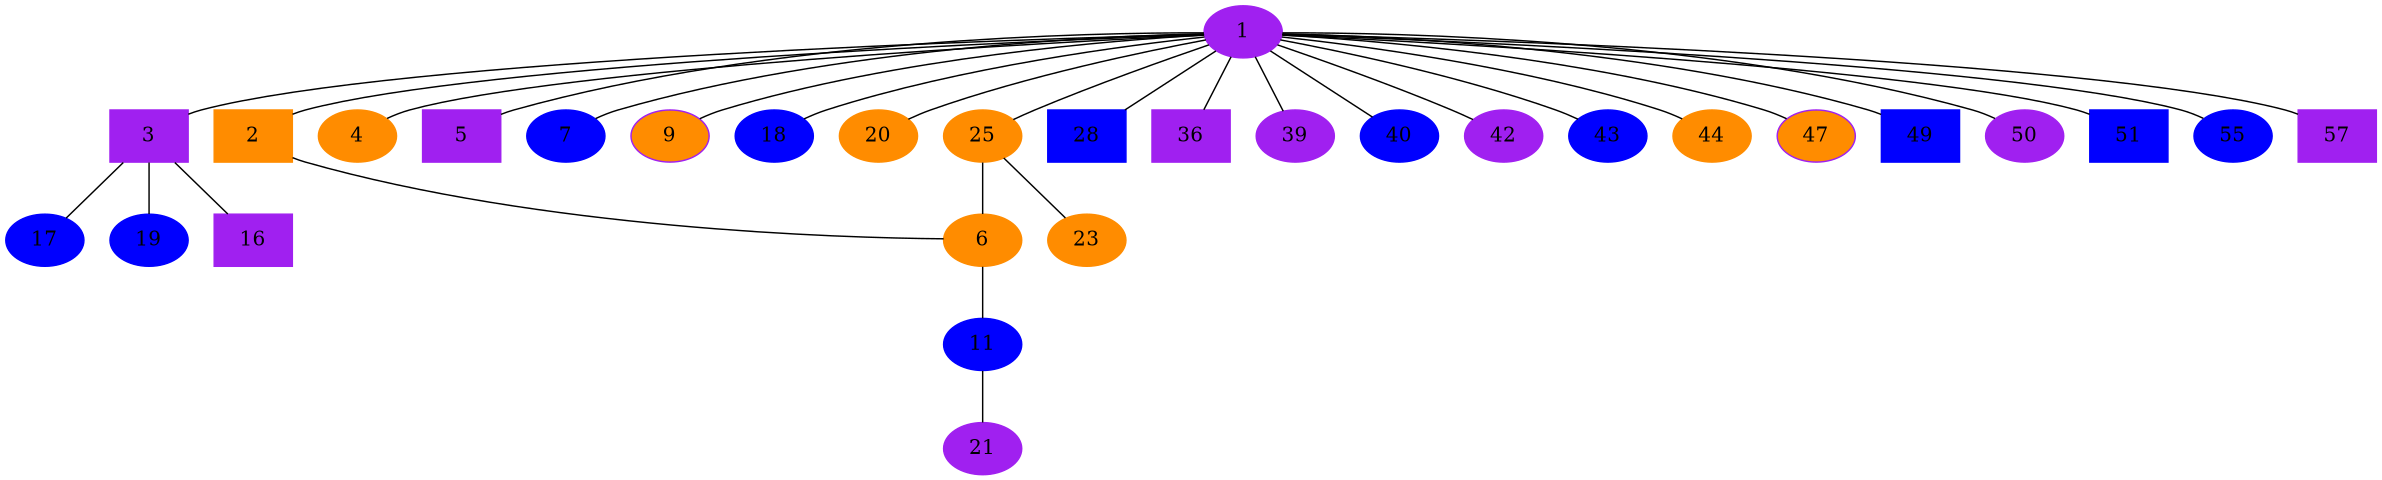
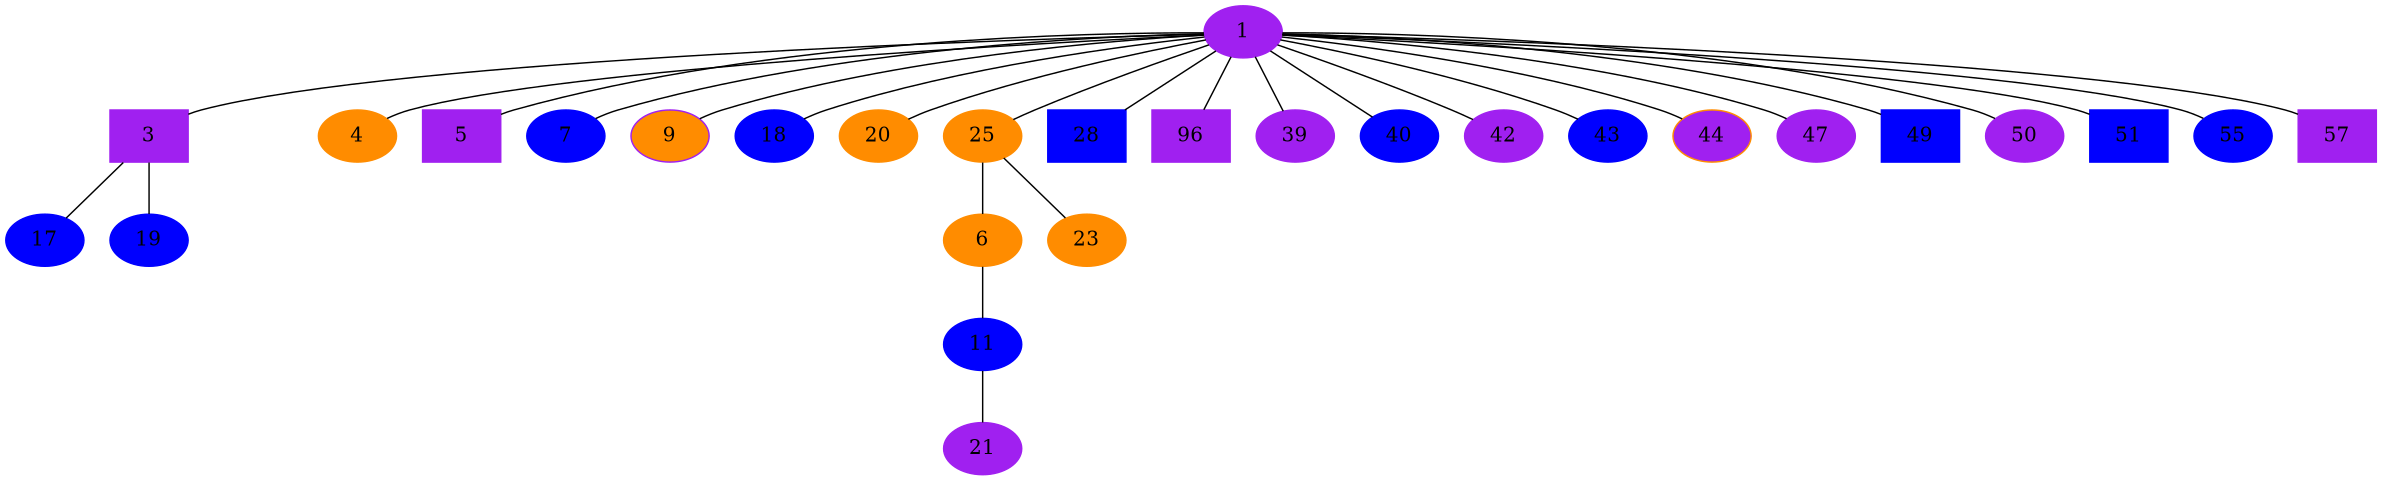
node "2": removed
node "36": label "36" -> "96"
node "44": fillcolor darkorange -> purple
node "47": fillcolor darkorange -> purple
node "16": removed
